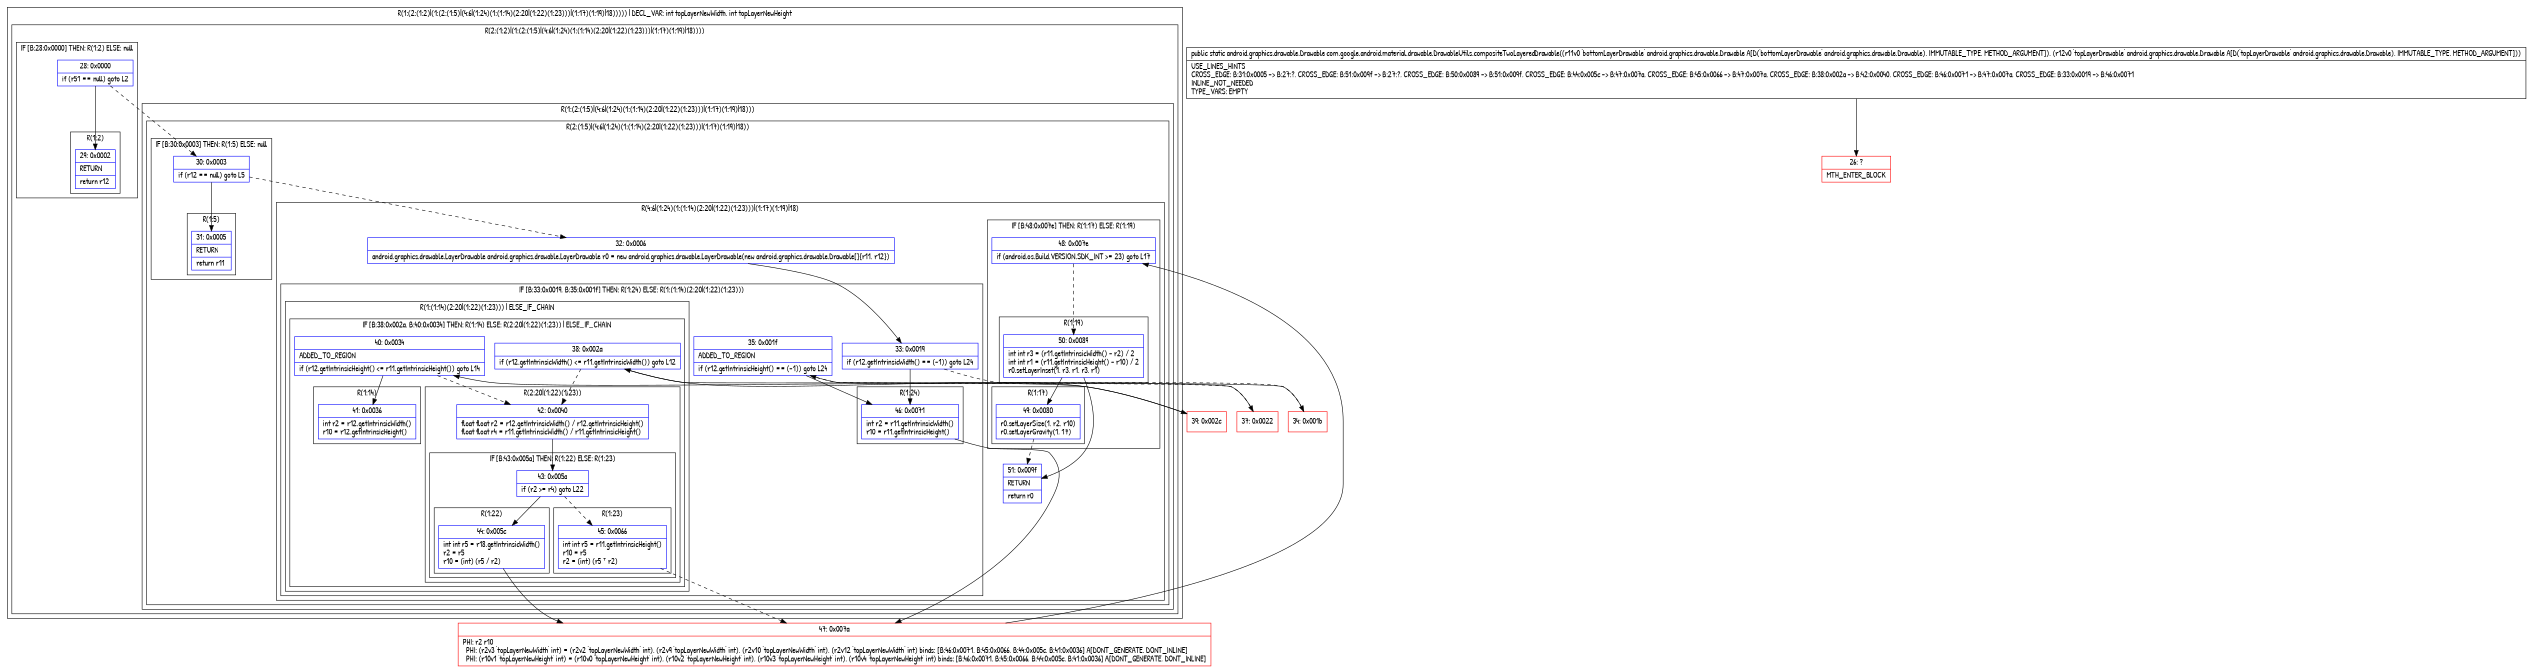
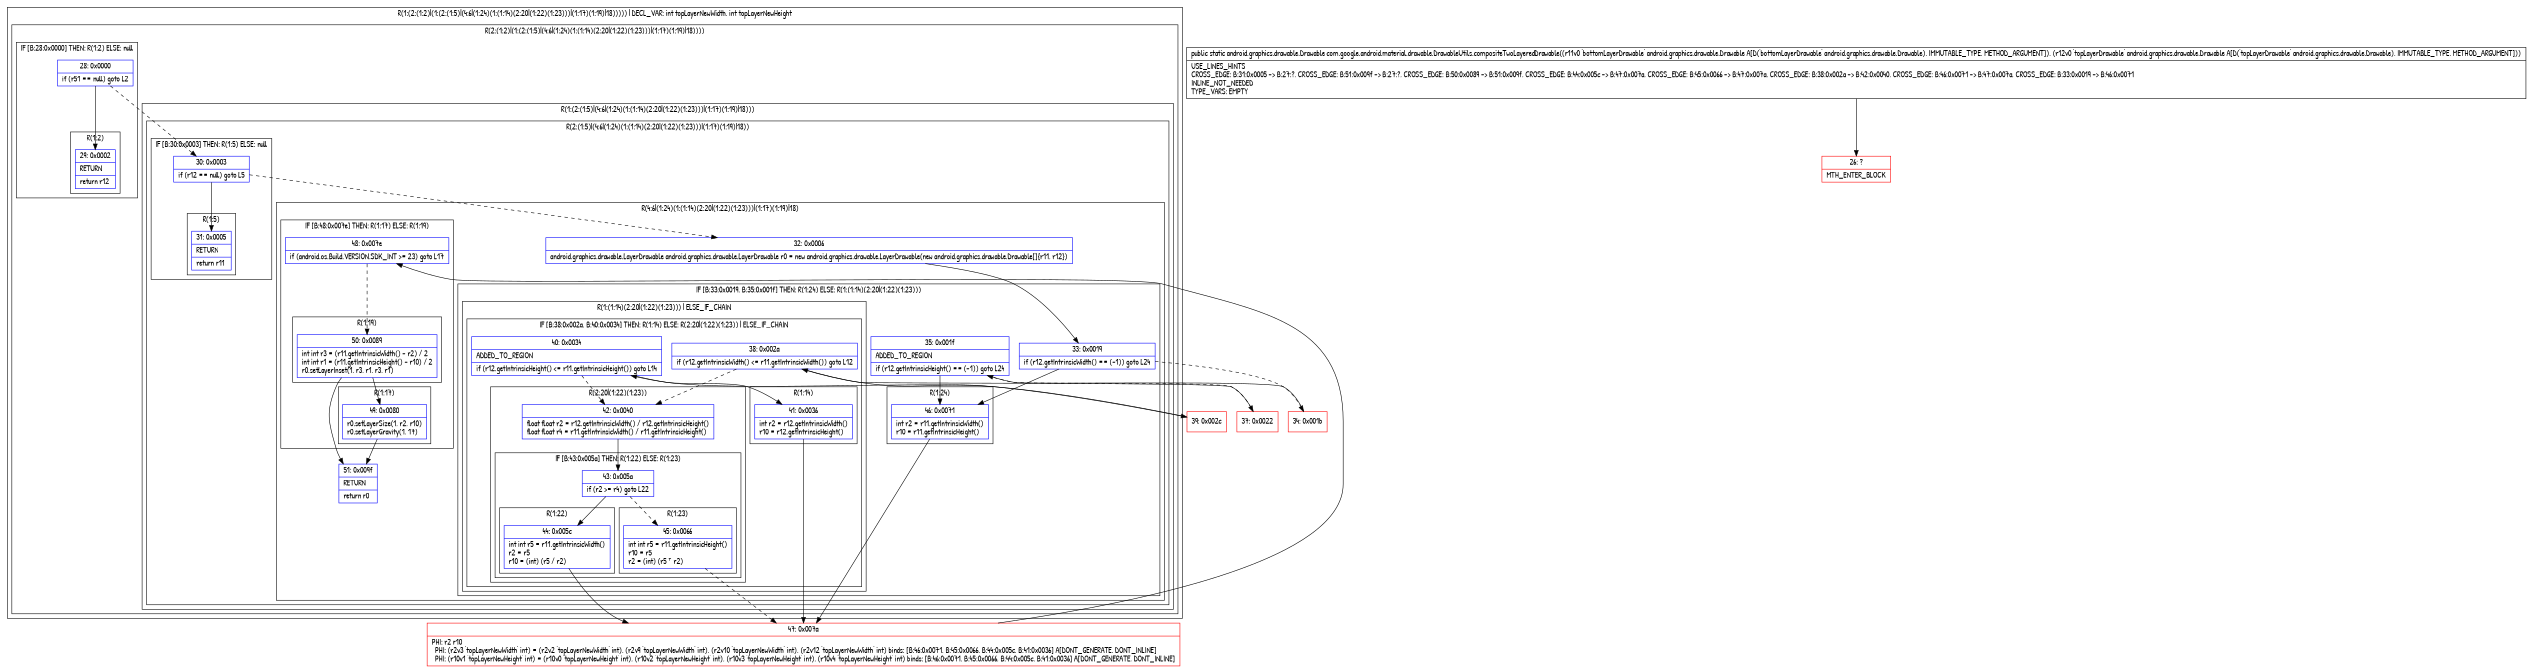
edge "49: 0x0080" -> "51: 0x009f": style dashed -> solid
edge "41: 0x0036" -> "47: 0x007a": added
node "44: 0x005c": text "int int r5 = r18.getIntrinsicWidth()" -> "int int r5 = r11.getIntrinsicWidth()"
